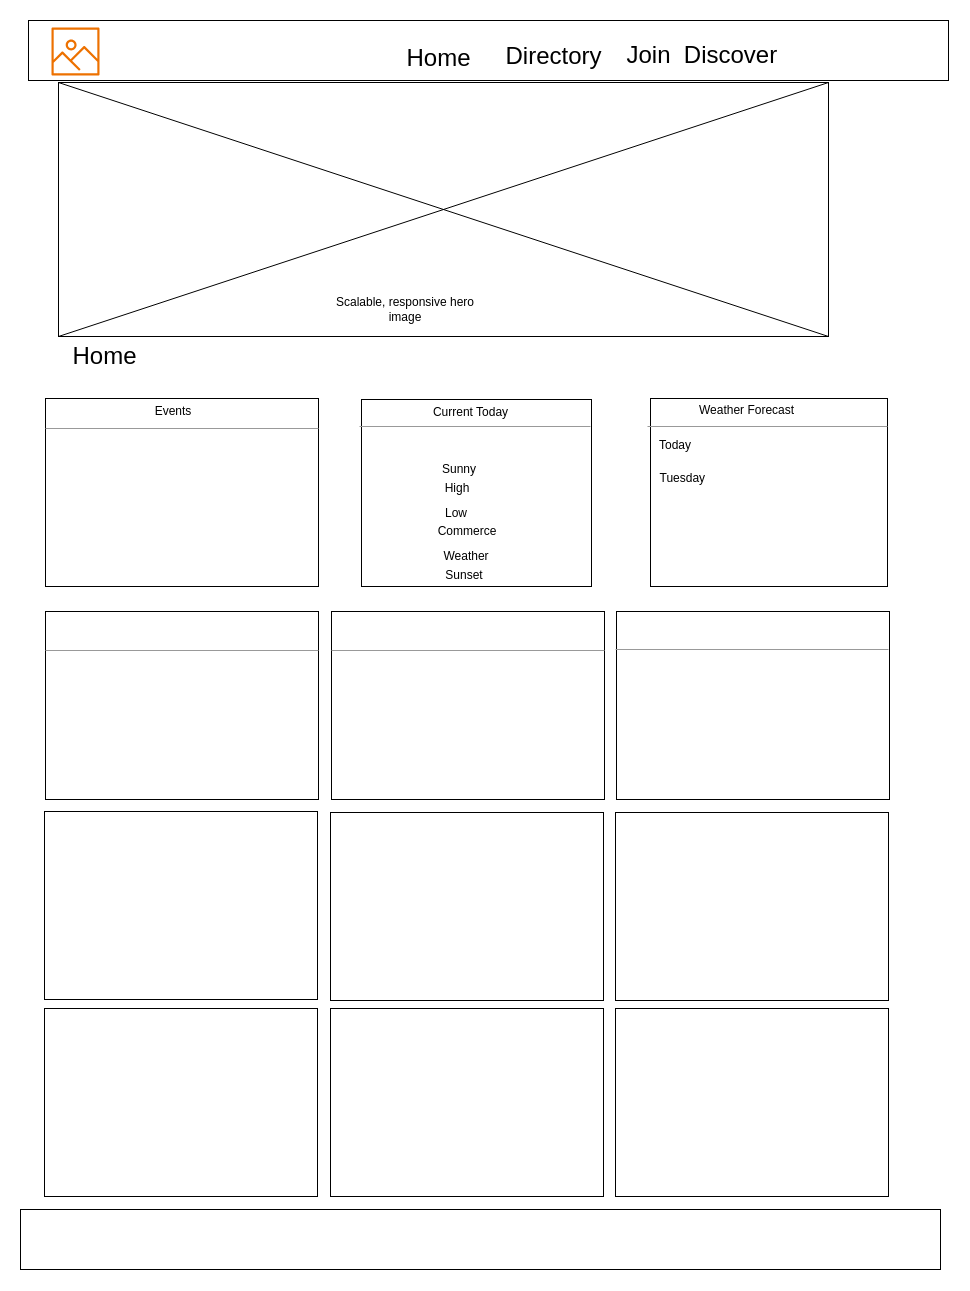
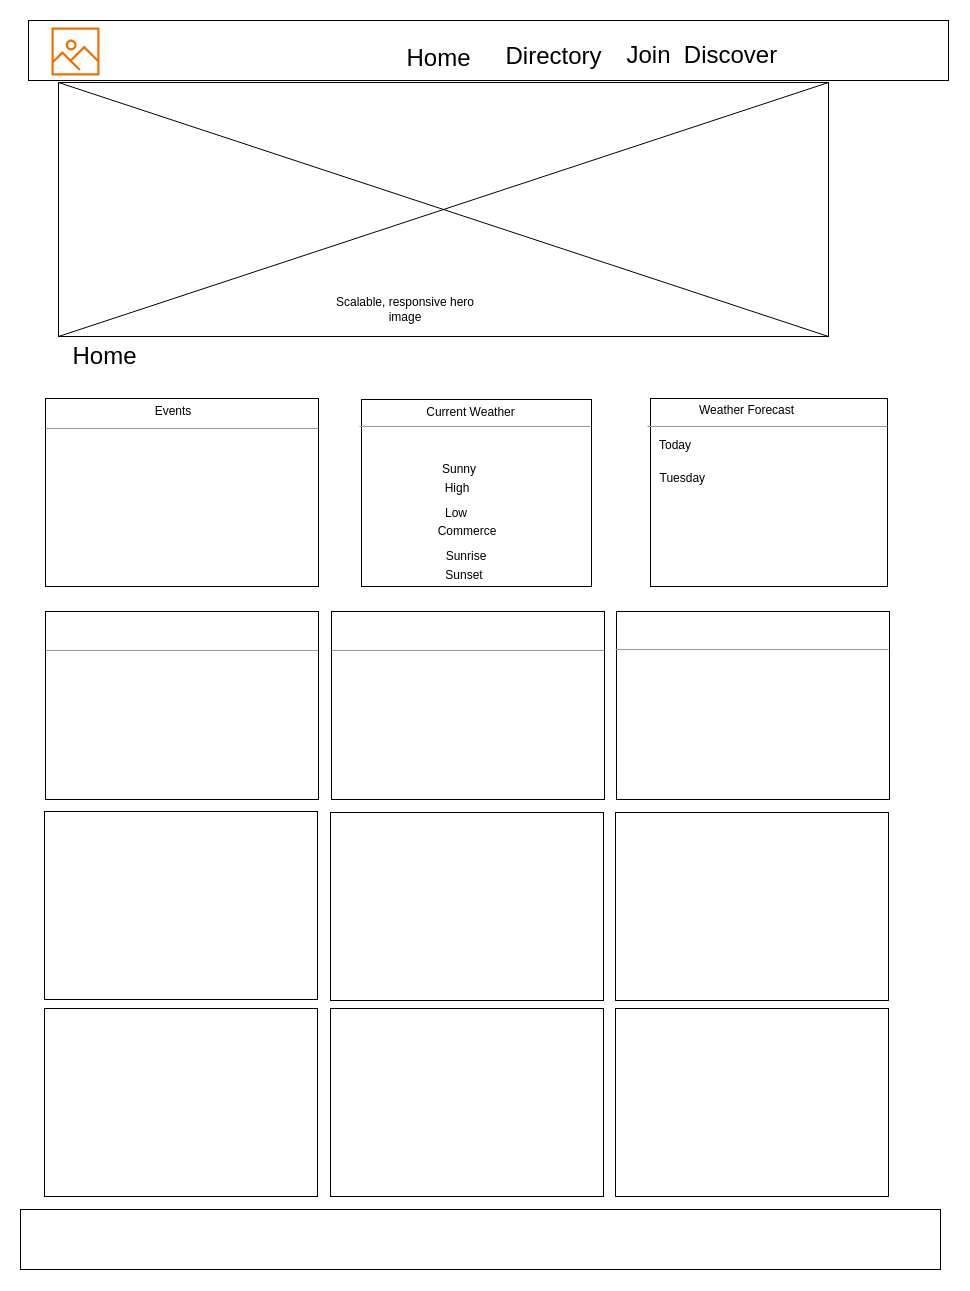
node "Current Today": label "Current Today" -> "Current Weather"
node "Weather": label "Weather" -> "Sunrise"
